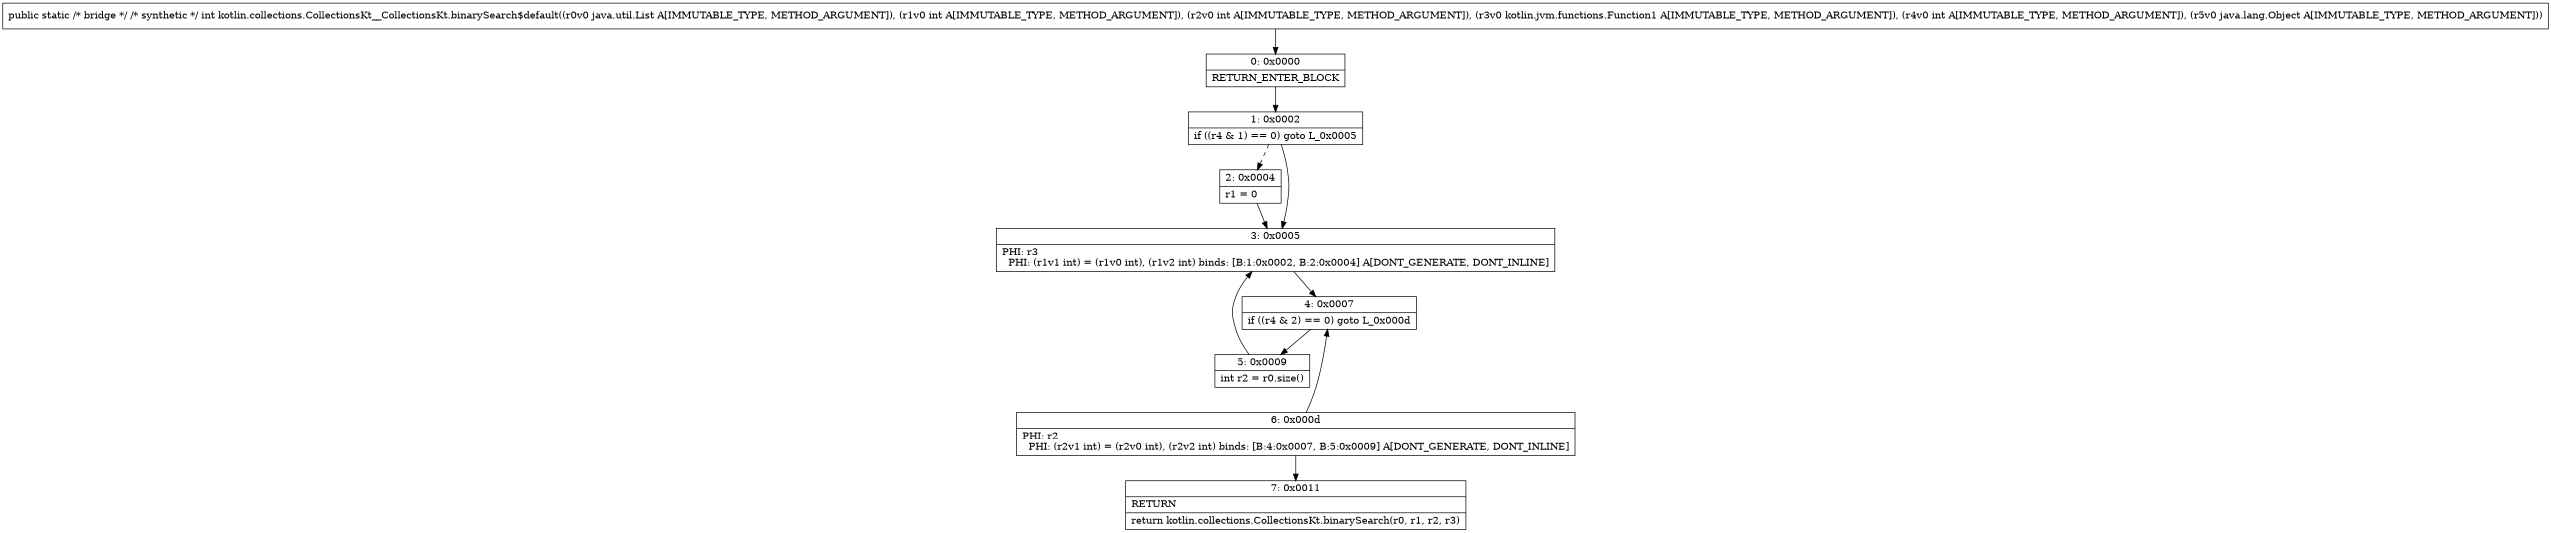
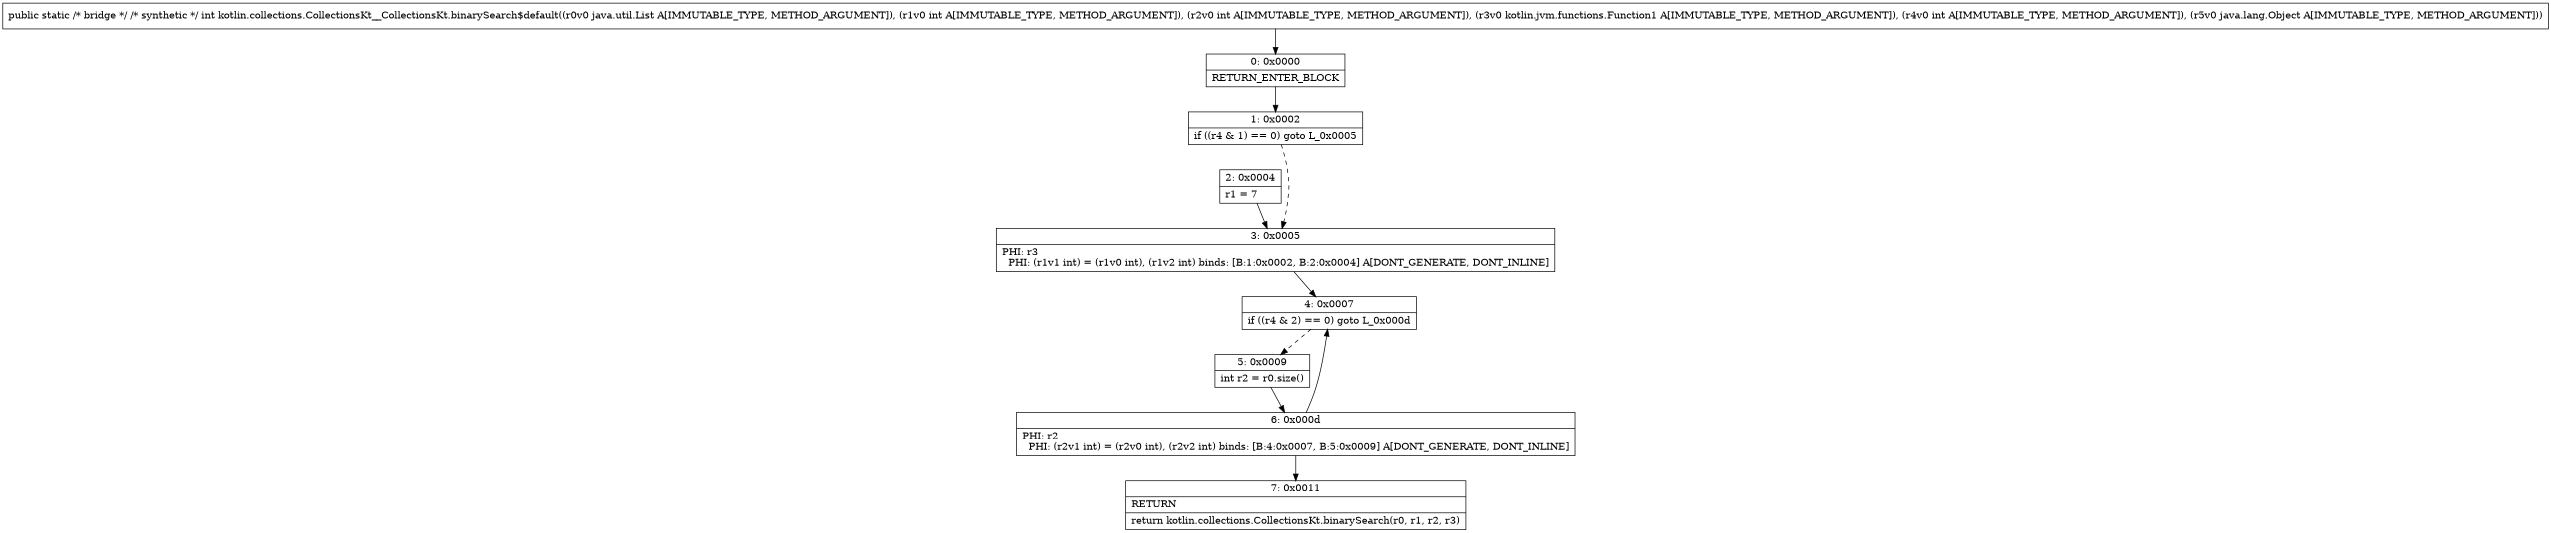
edge "1: 0x0002" -> "2: 0x0004": removed
edge "1: 0x0002" -> "3: 0x0005": style solid -> dashed
node "2: 0x0004": text "r1 = 0" -> "r1 = 7"
edge "5: 0x0009" -> "3: 0x0005": now "5: 0x0009" -> "6: 0x000d"
edge "4: 0x0007" -> "5: 0x0009": style solid -> dashed
